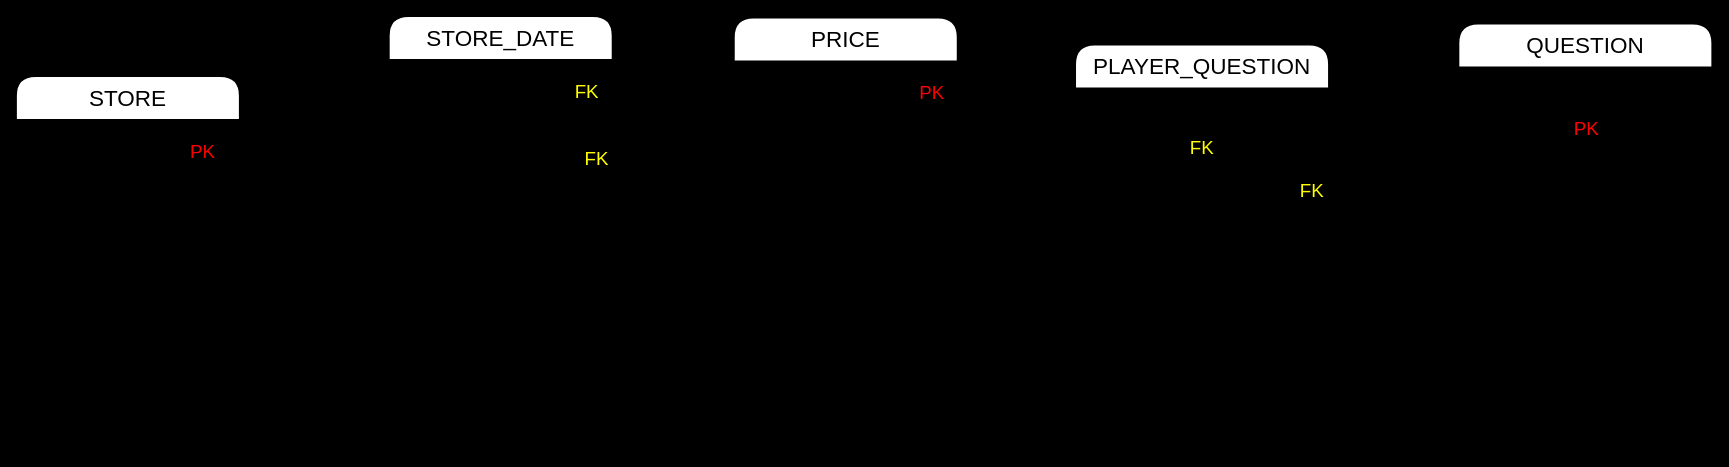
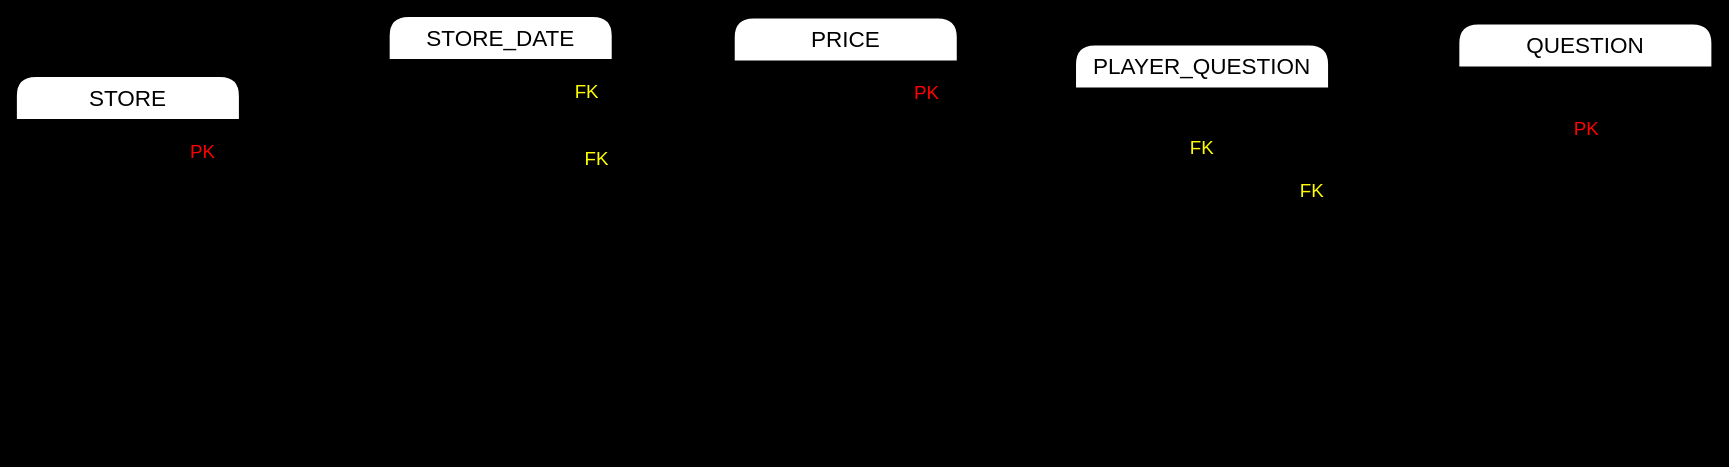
node "PLAYER_ID(CHAR) PK": label "PLAYER_ID(CHAR) PK" -> "PLAYER_ID(NUM) PK"
